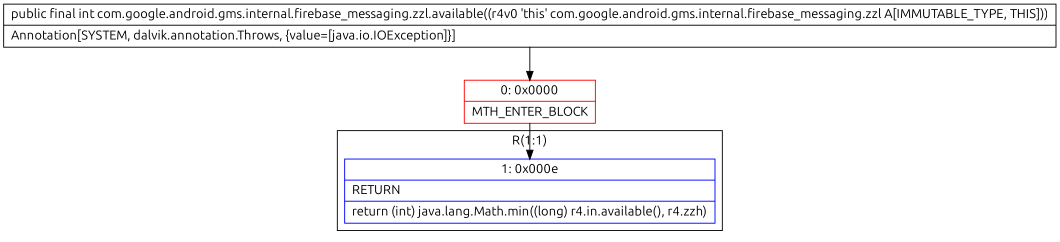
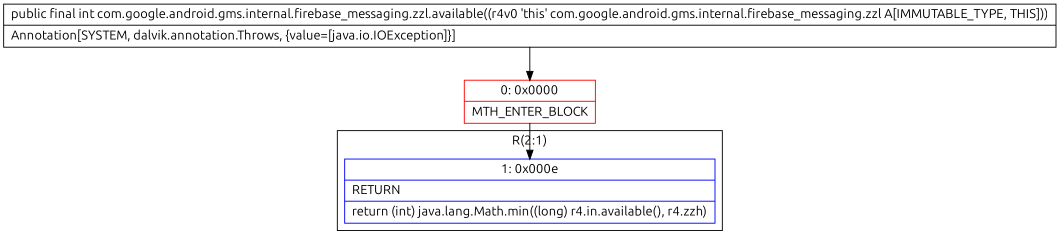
cluster "R(1:1)": label "R(1:1)" -> "R(2:1)"
